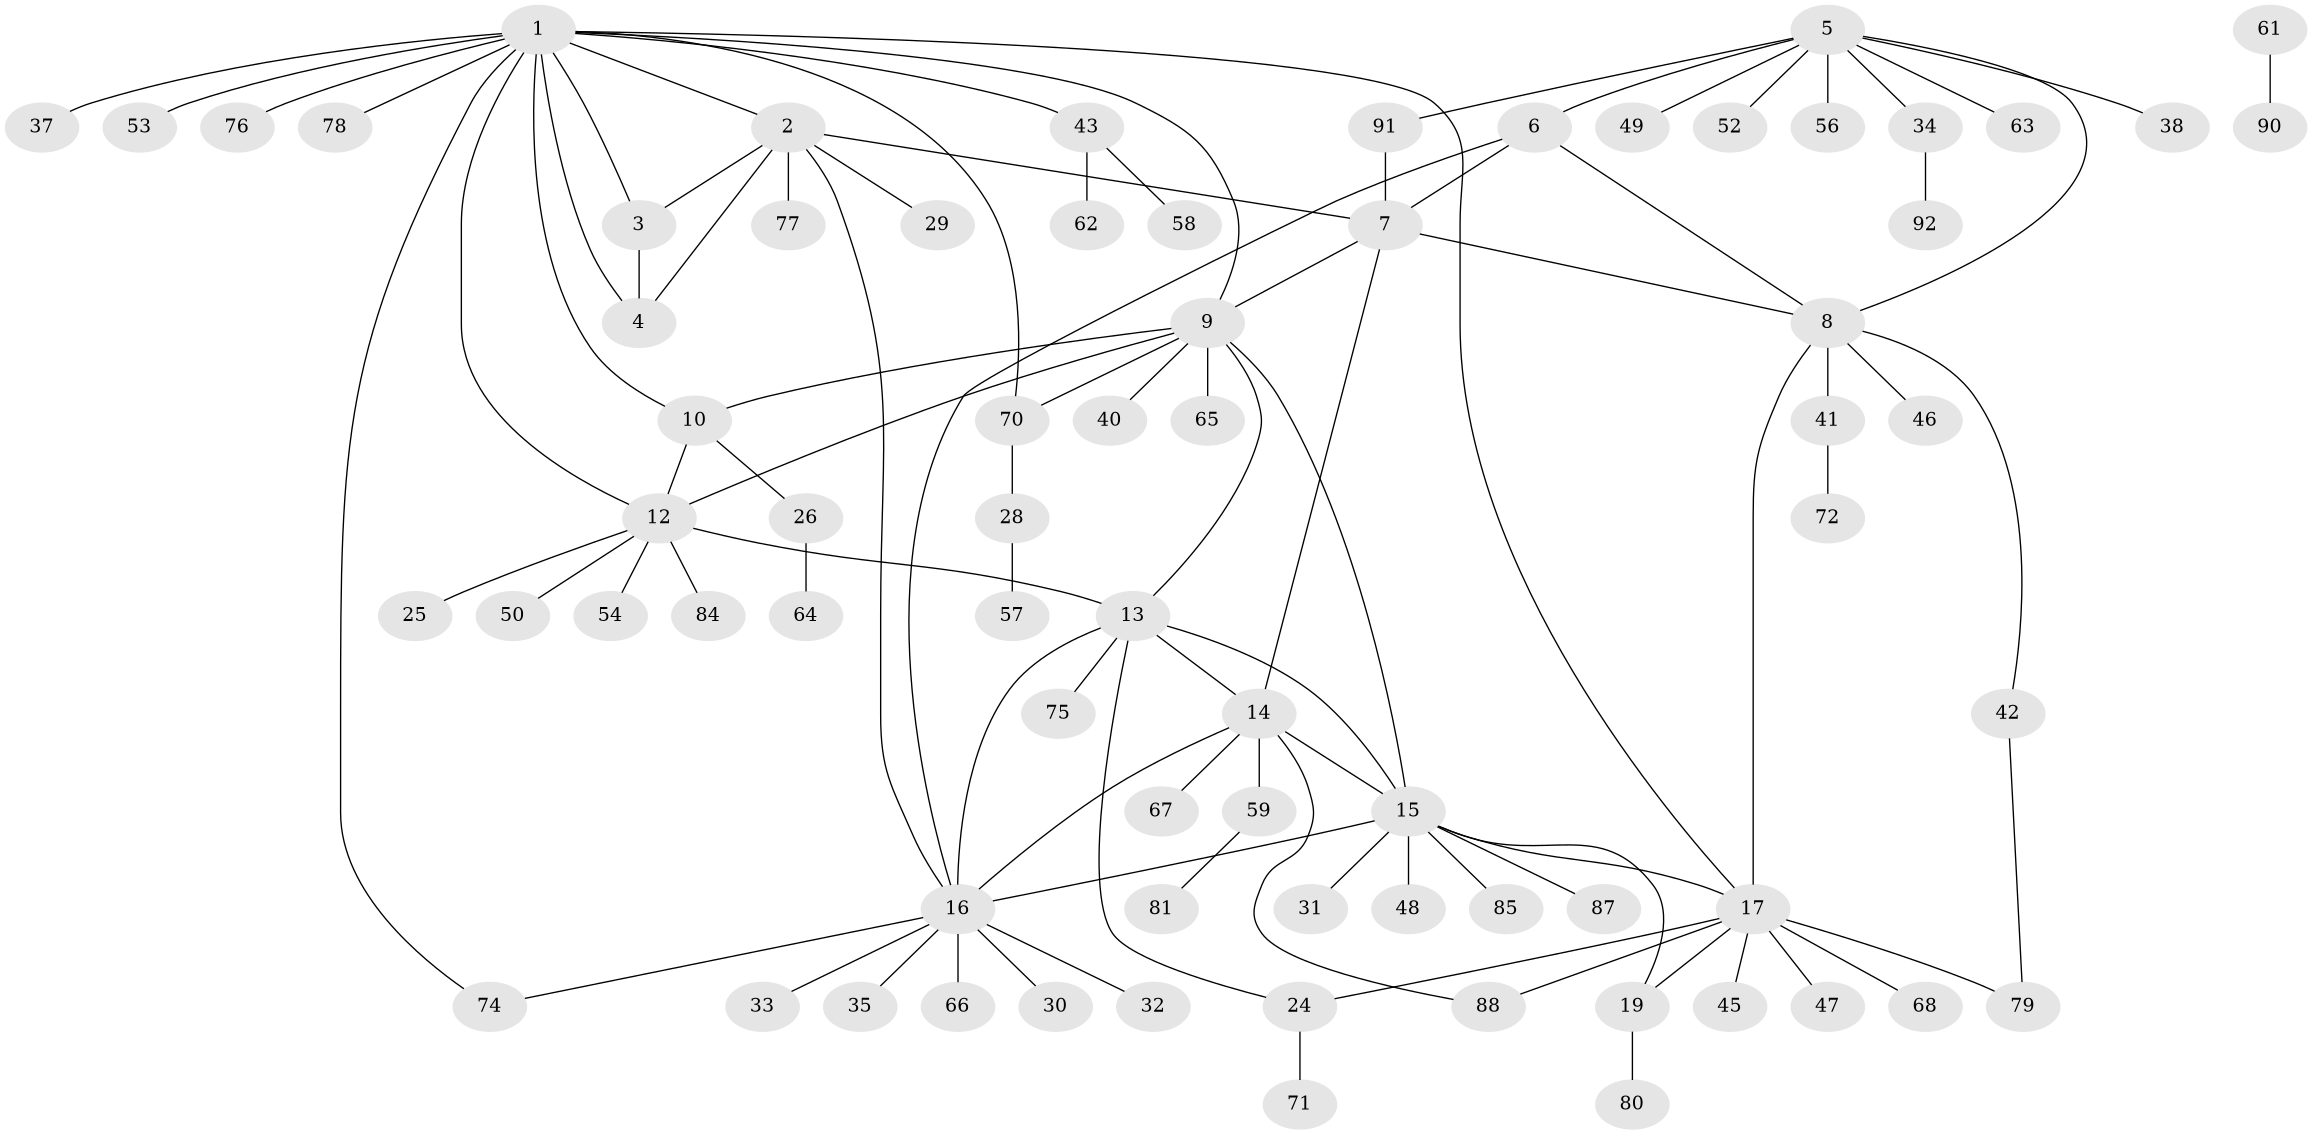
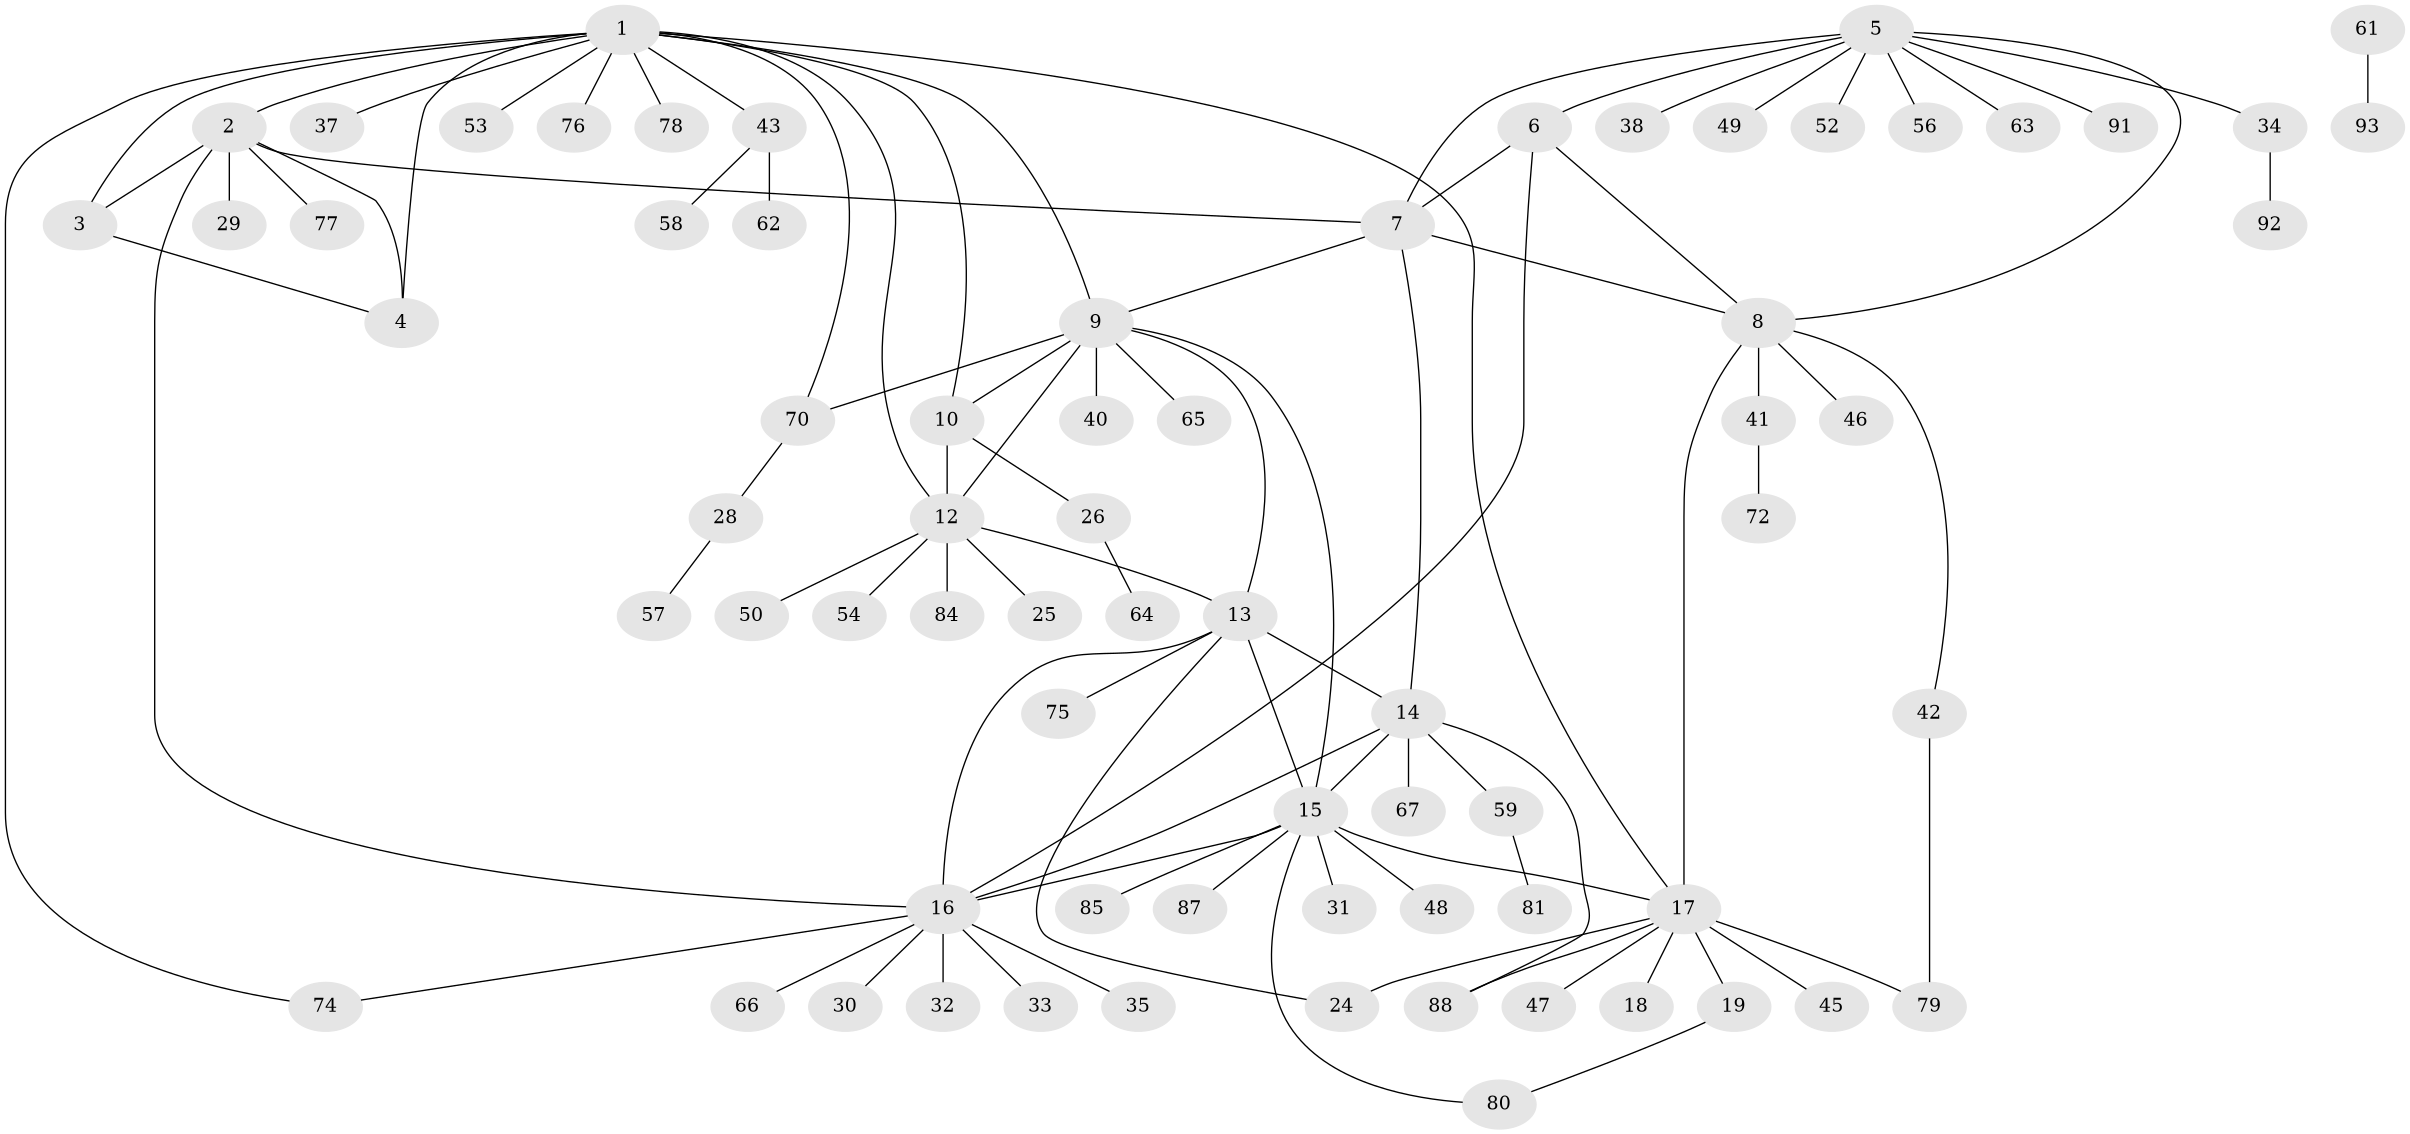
node "90": label "90" -> "93"
edge "91" -- "7": now "5" -- "7"
edge "15" -- "19": now "15" -- "80"
node "68": label "68" -> "18"
node "71": removed
